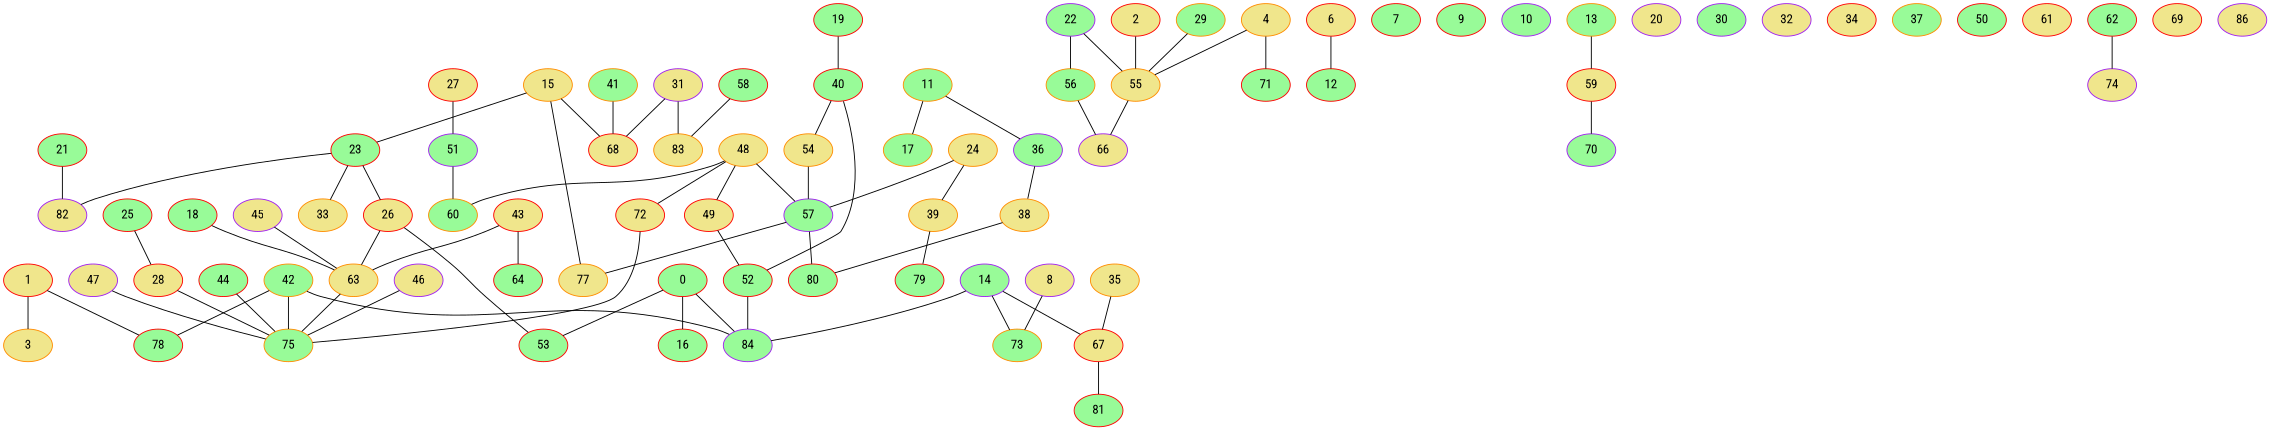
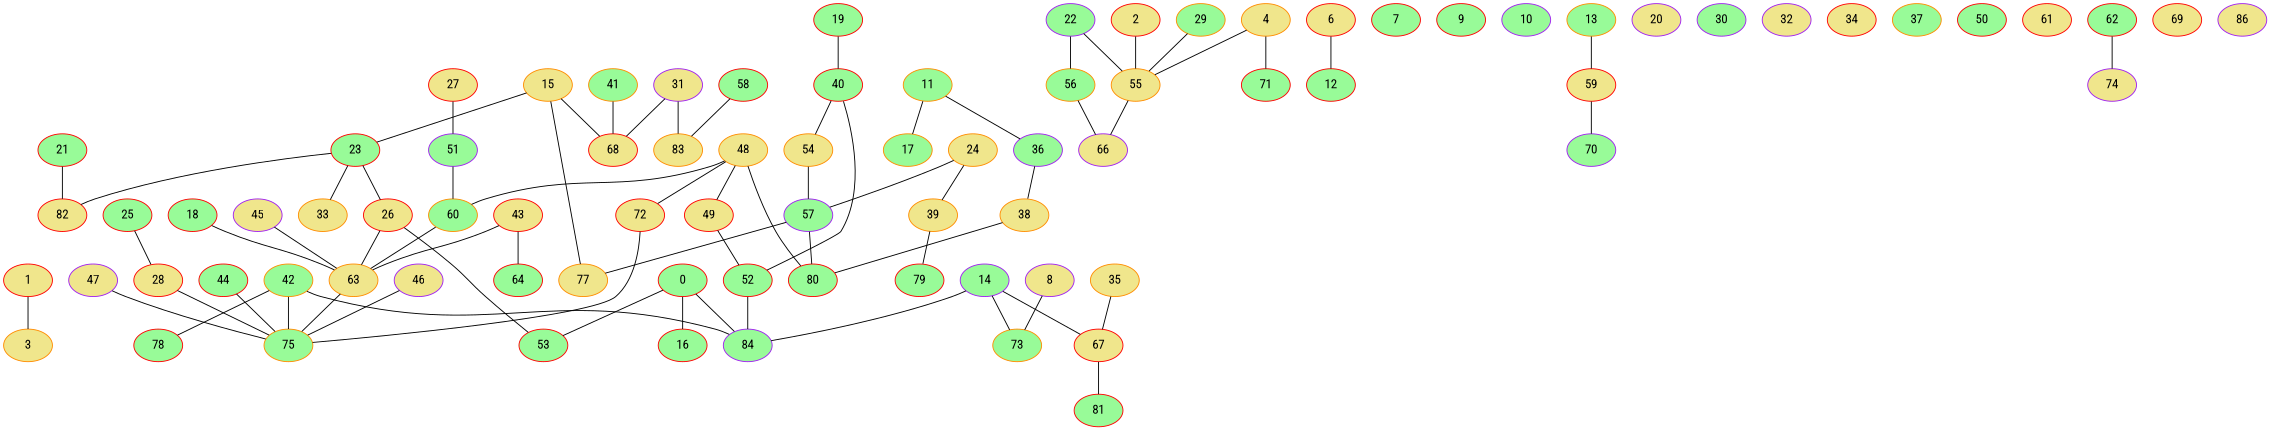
edge "48" -- "57": now "48" -- "80"
node "82": color purple -> red
edge "60" -- "63": added
edge "1" -- "78": removed
